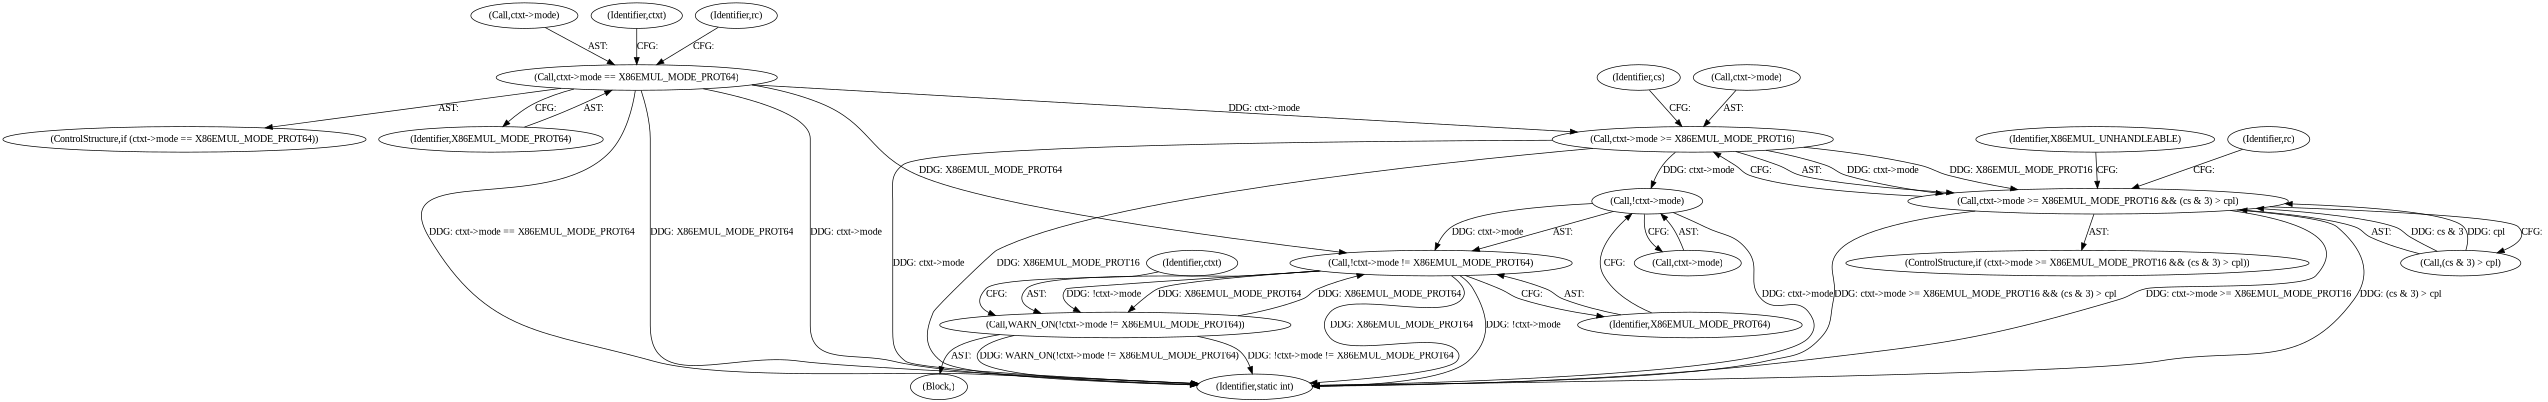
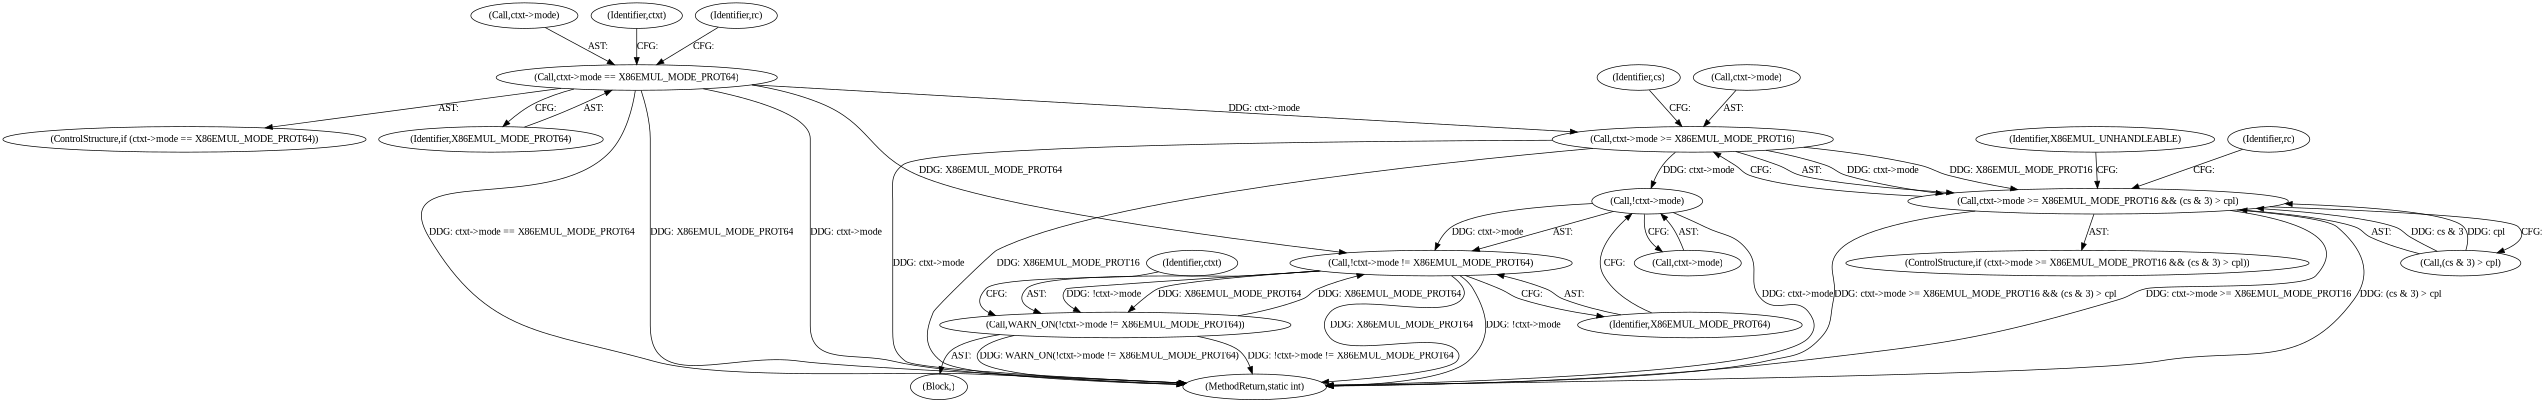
node "(Identifier,static int)": label "(Identifier,static int)" -> "(MethodReturn,static int)"
